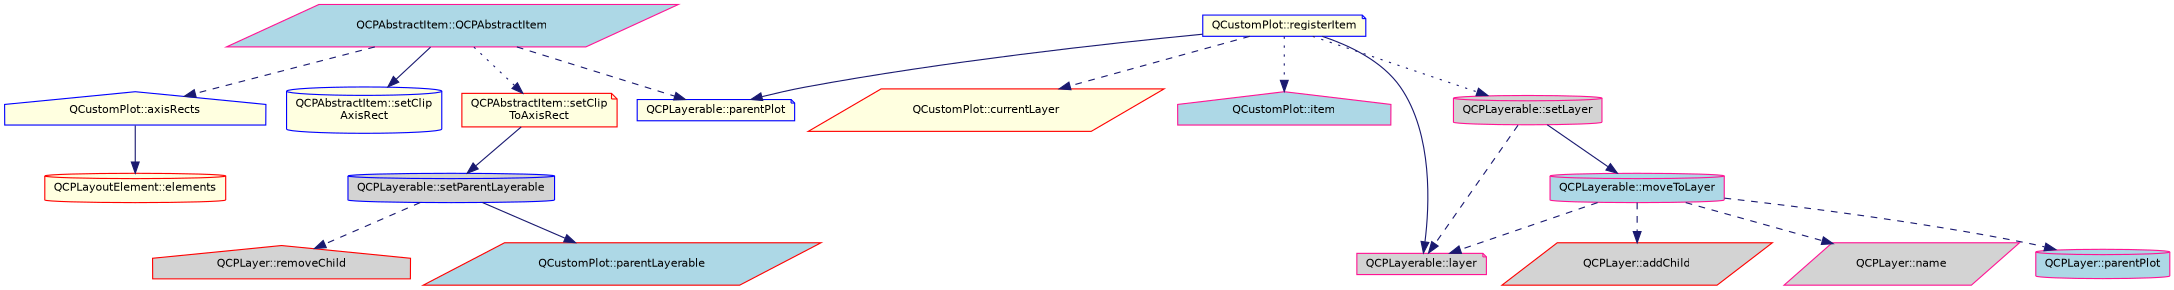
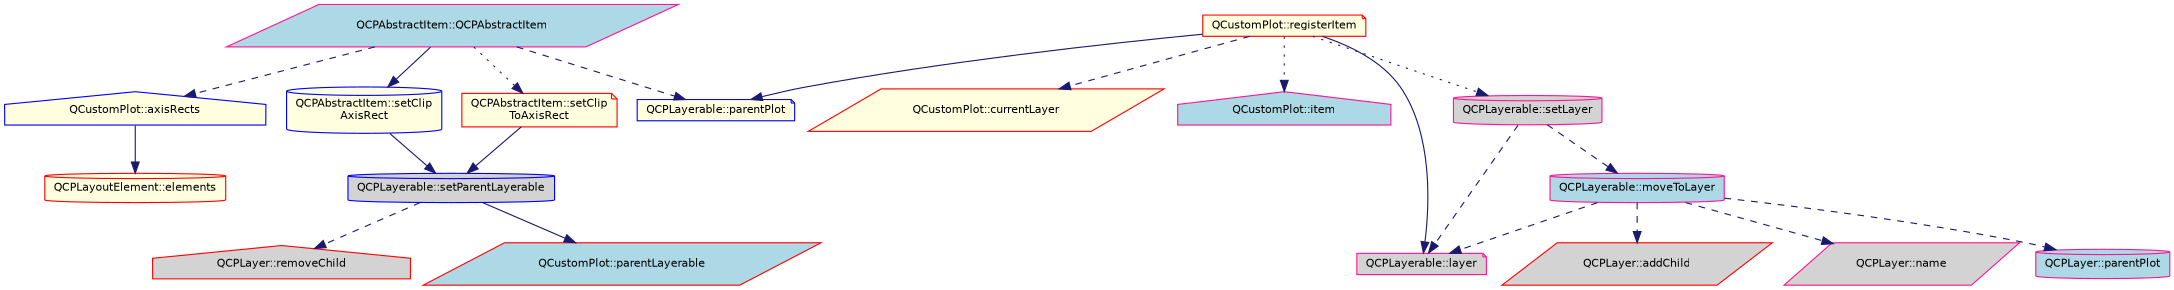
node "QCustomPlot::registerItem": color blue -> red
edge "QCPLayerable::setLayer" -> "QCPLayerable::moveToLayer": style solid -> dashed
edge "QCPAbstractItem::setClip AxisRect" -> "QCPLayerable::setParentLayerable": added
